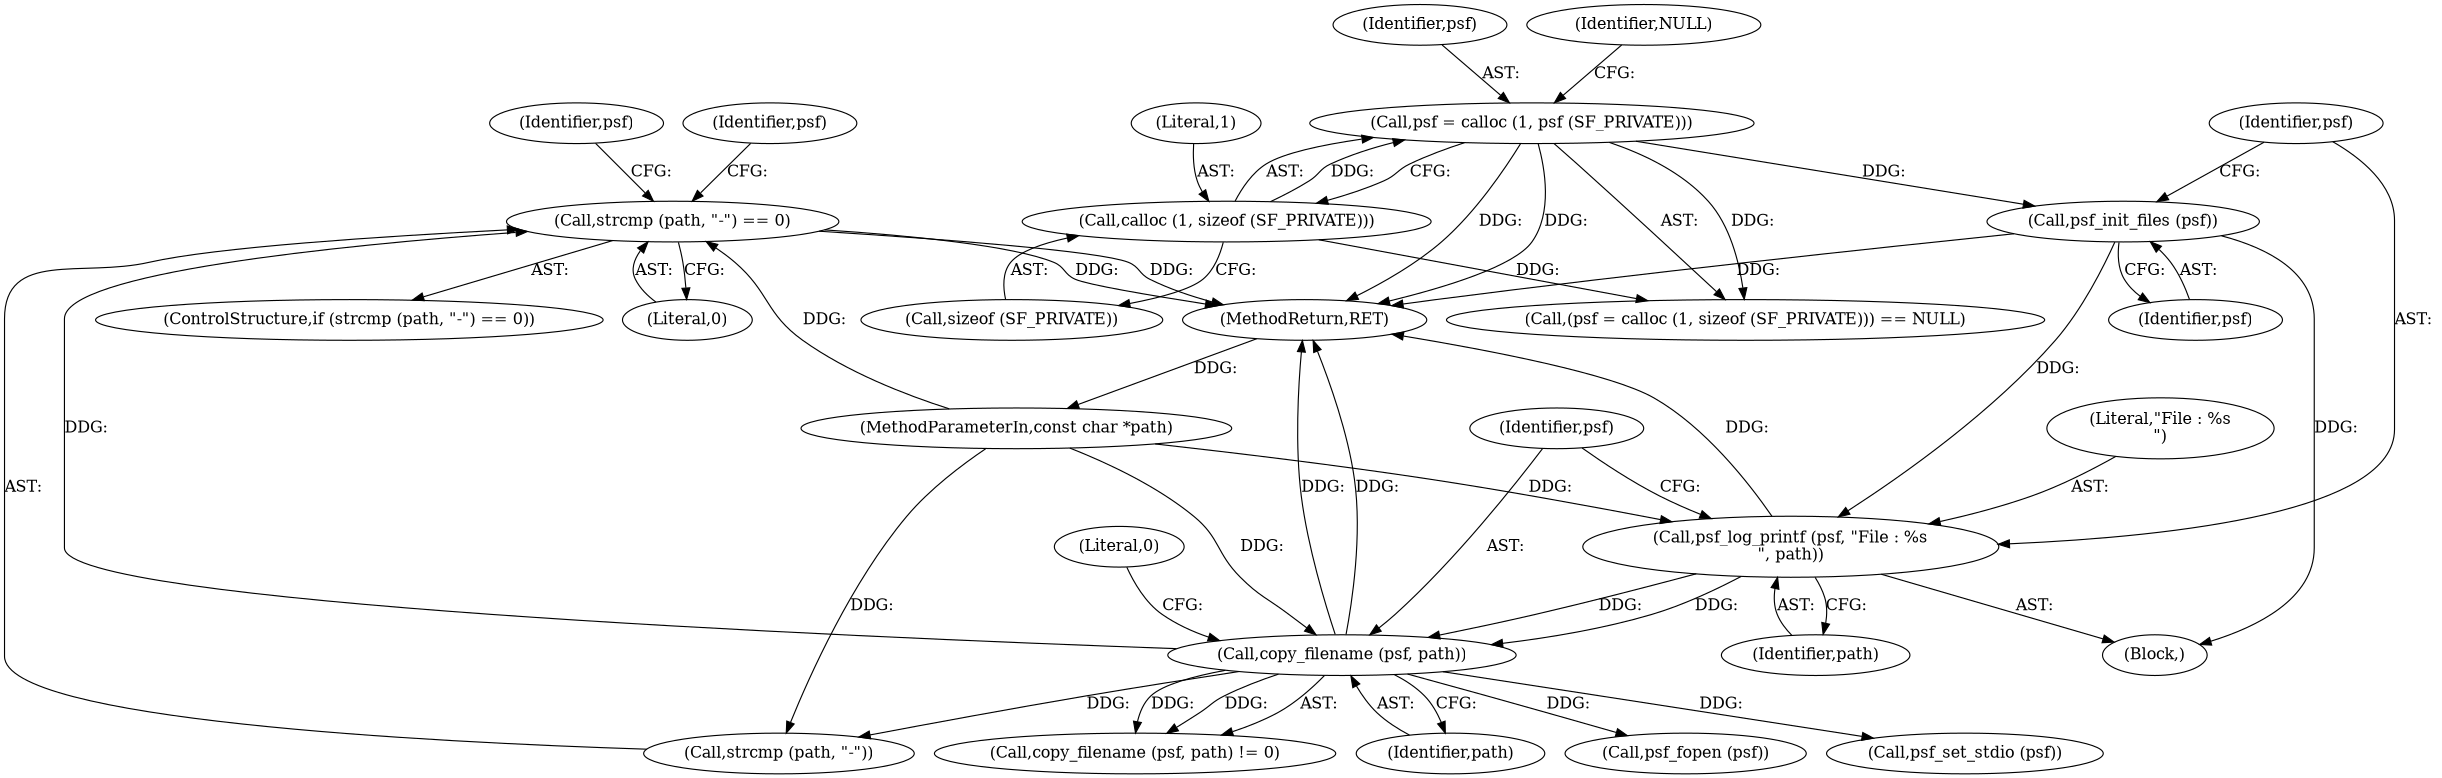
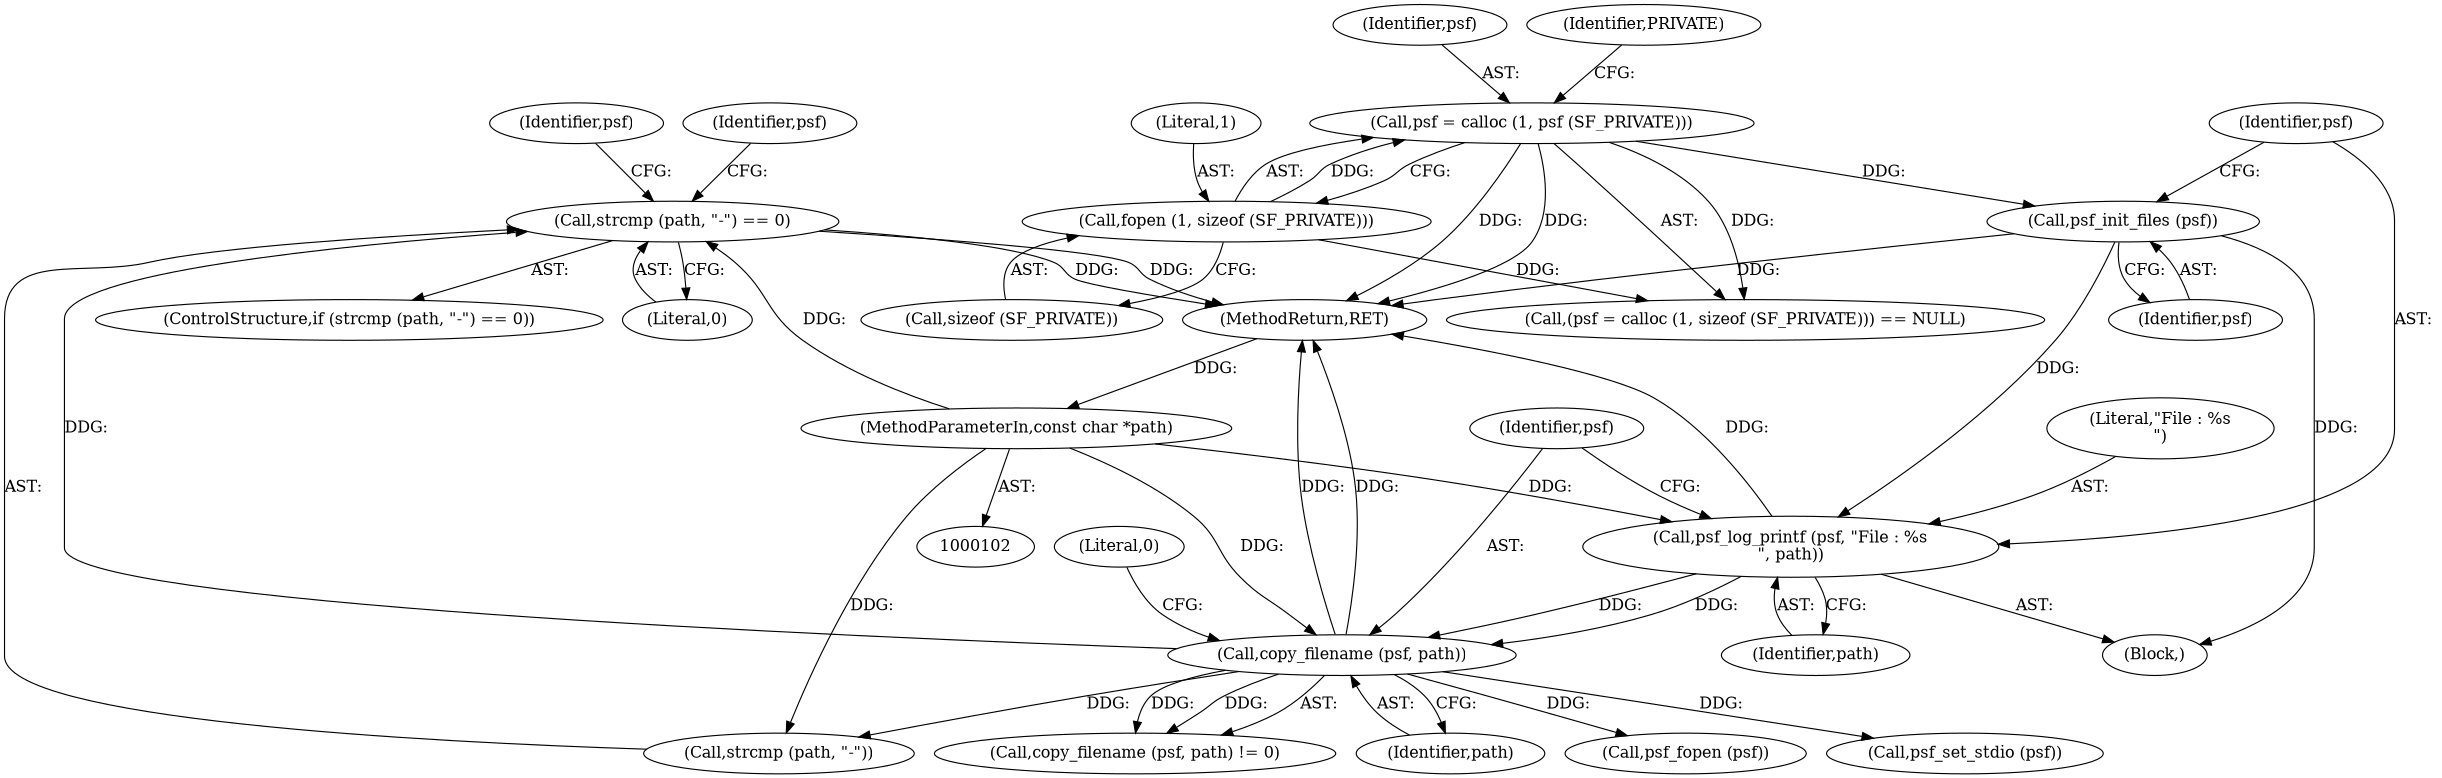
node "(Identifier,NULL)": label "(Identifier,NULL)" -> "(Identifier,PRIVATE)"
node "(Call,calloc (1, sizeof (SF_PRIVATE)))": label "(Call,calloc (1, sizeof (SF_PRIVATE)))" -> "(Call,fopen (1, sizeof (SF_PRIVATE)))"
node "1000102": added
